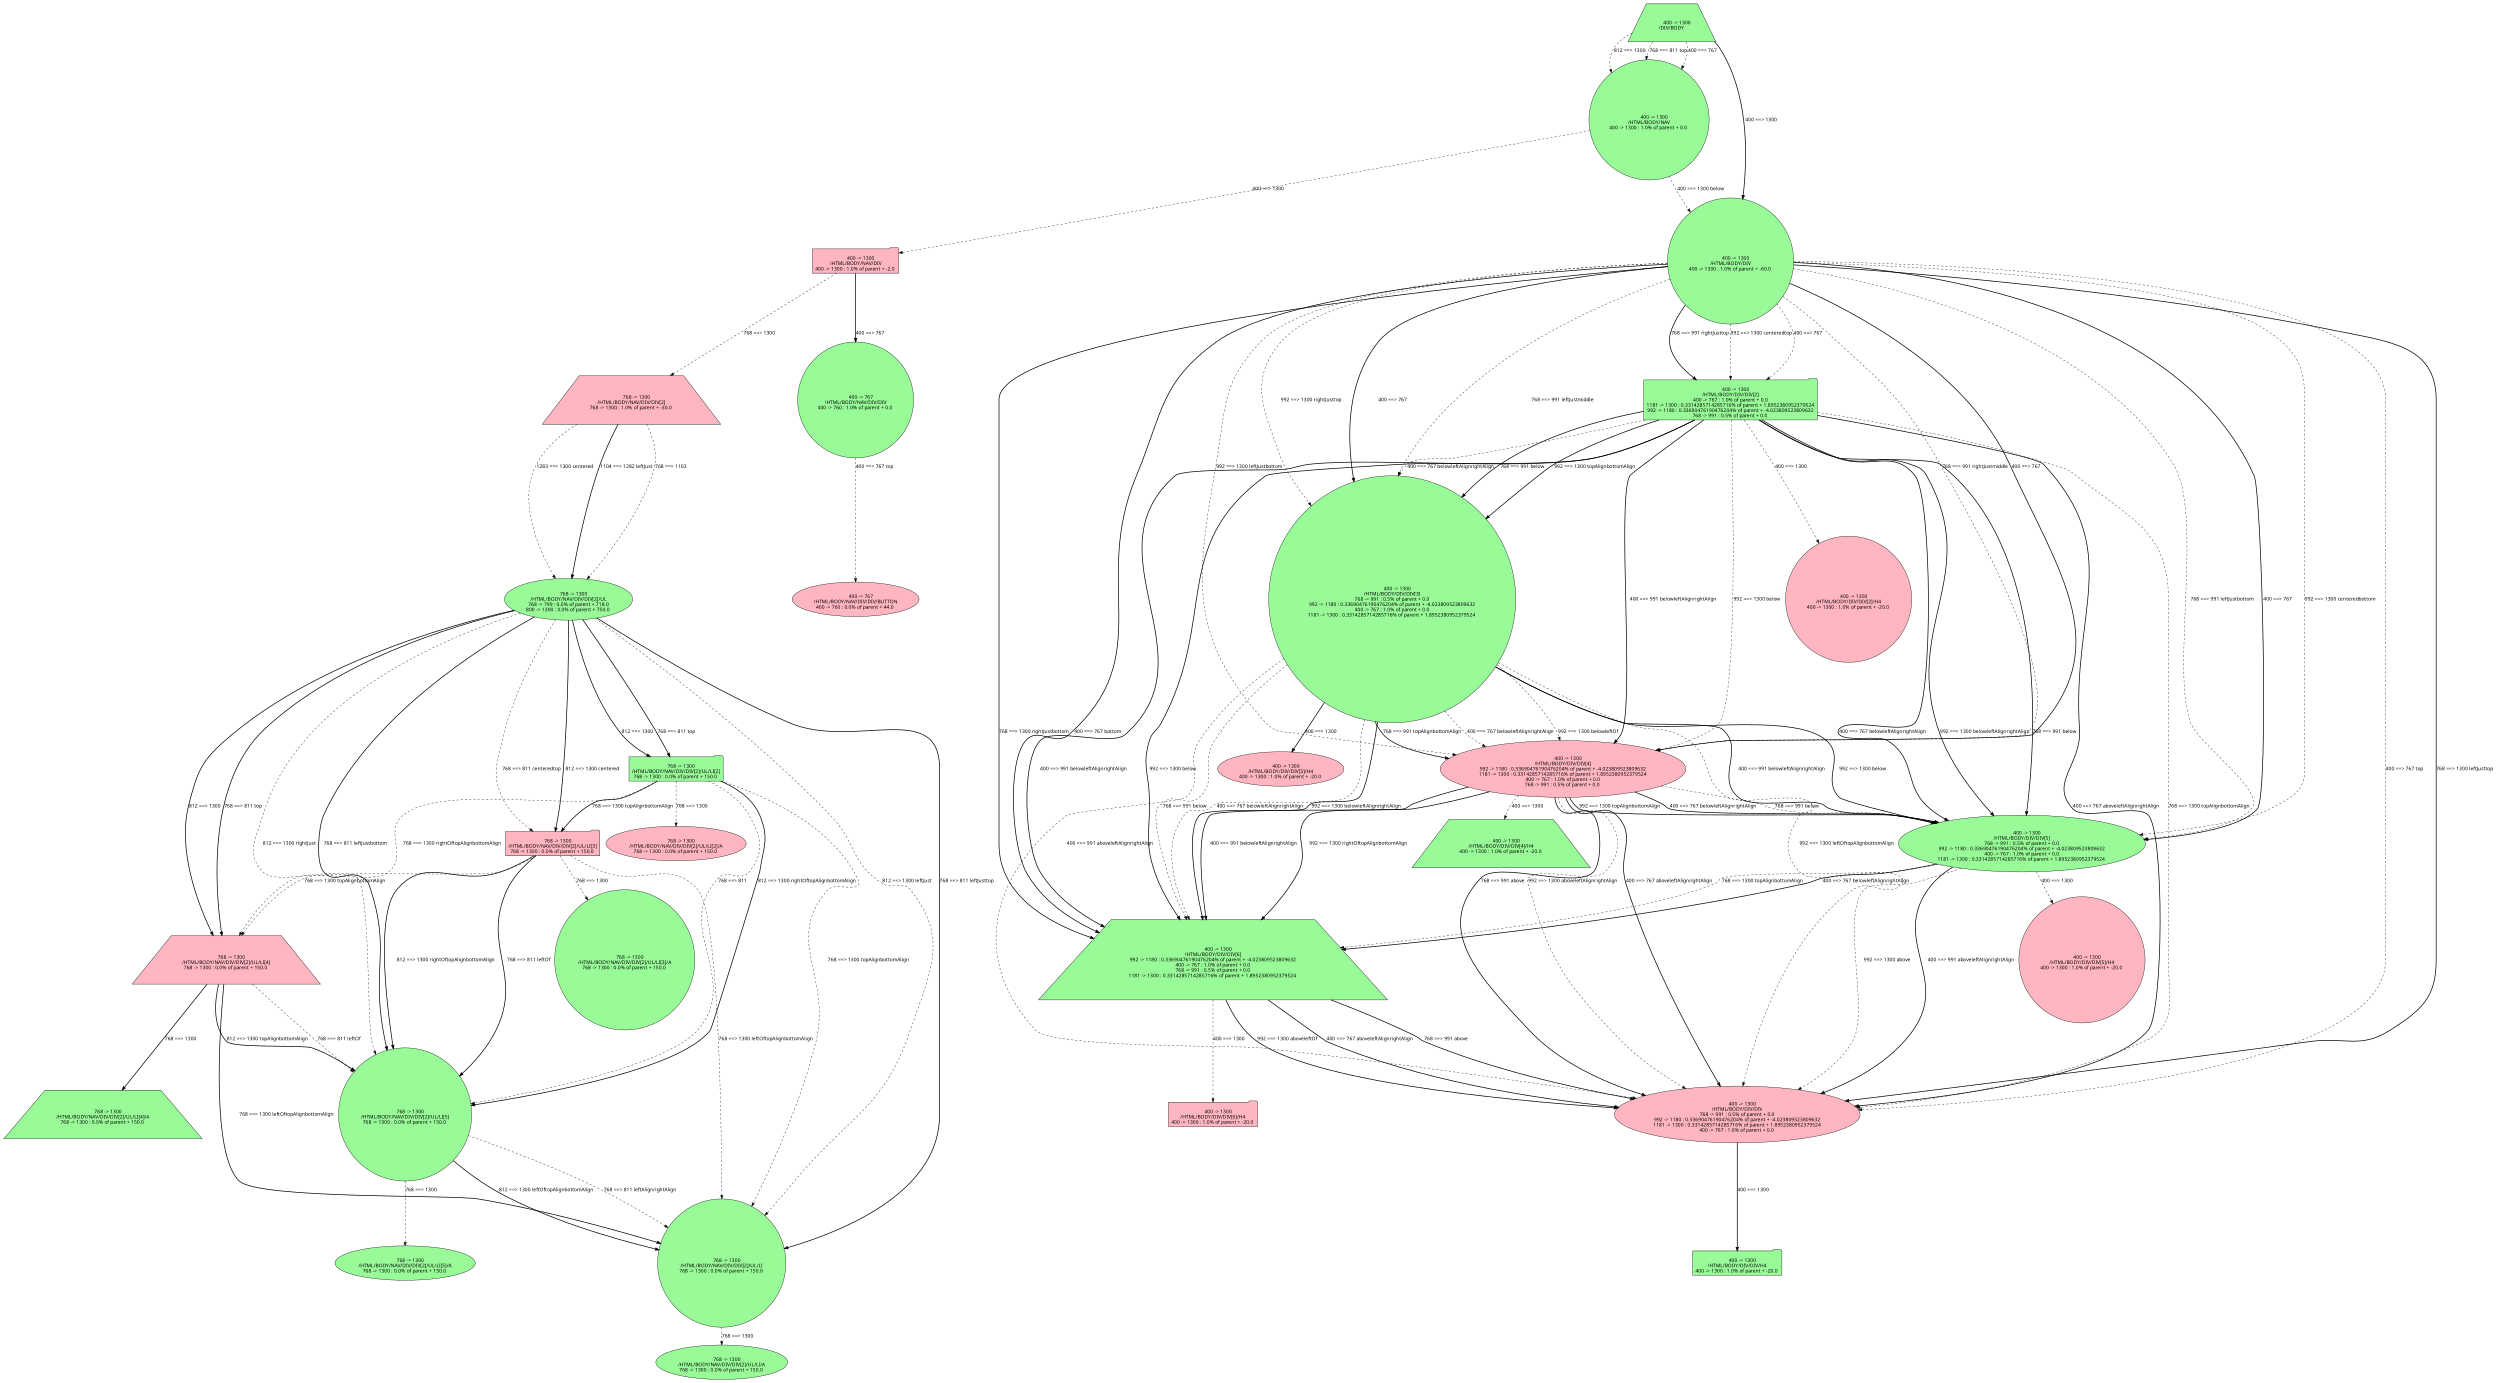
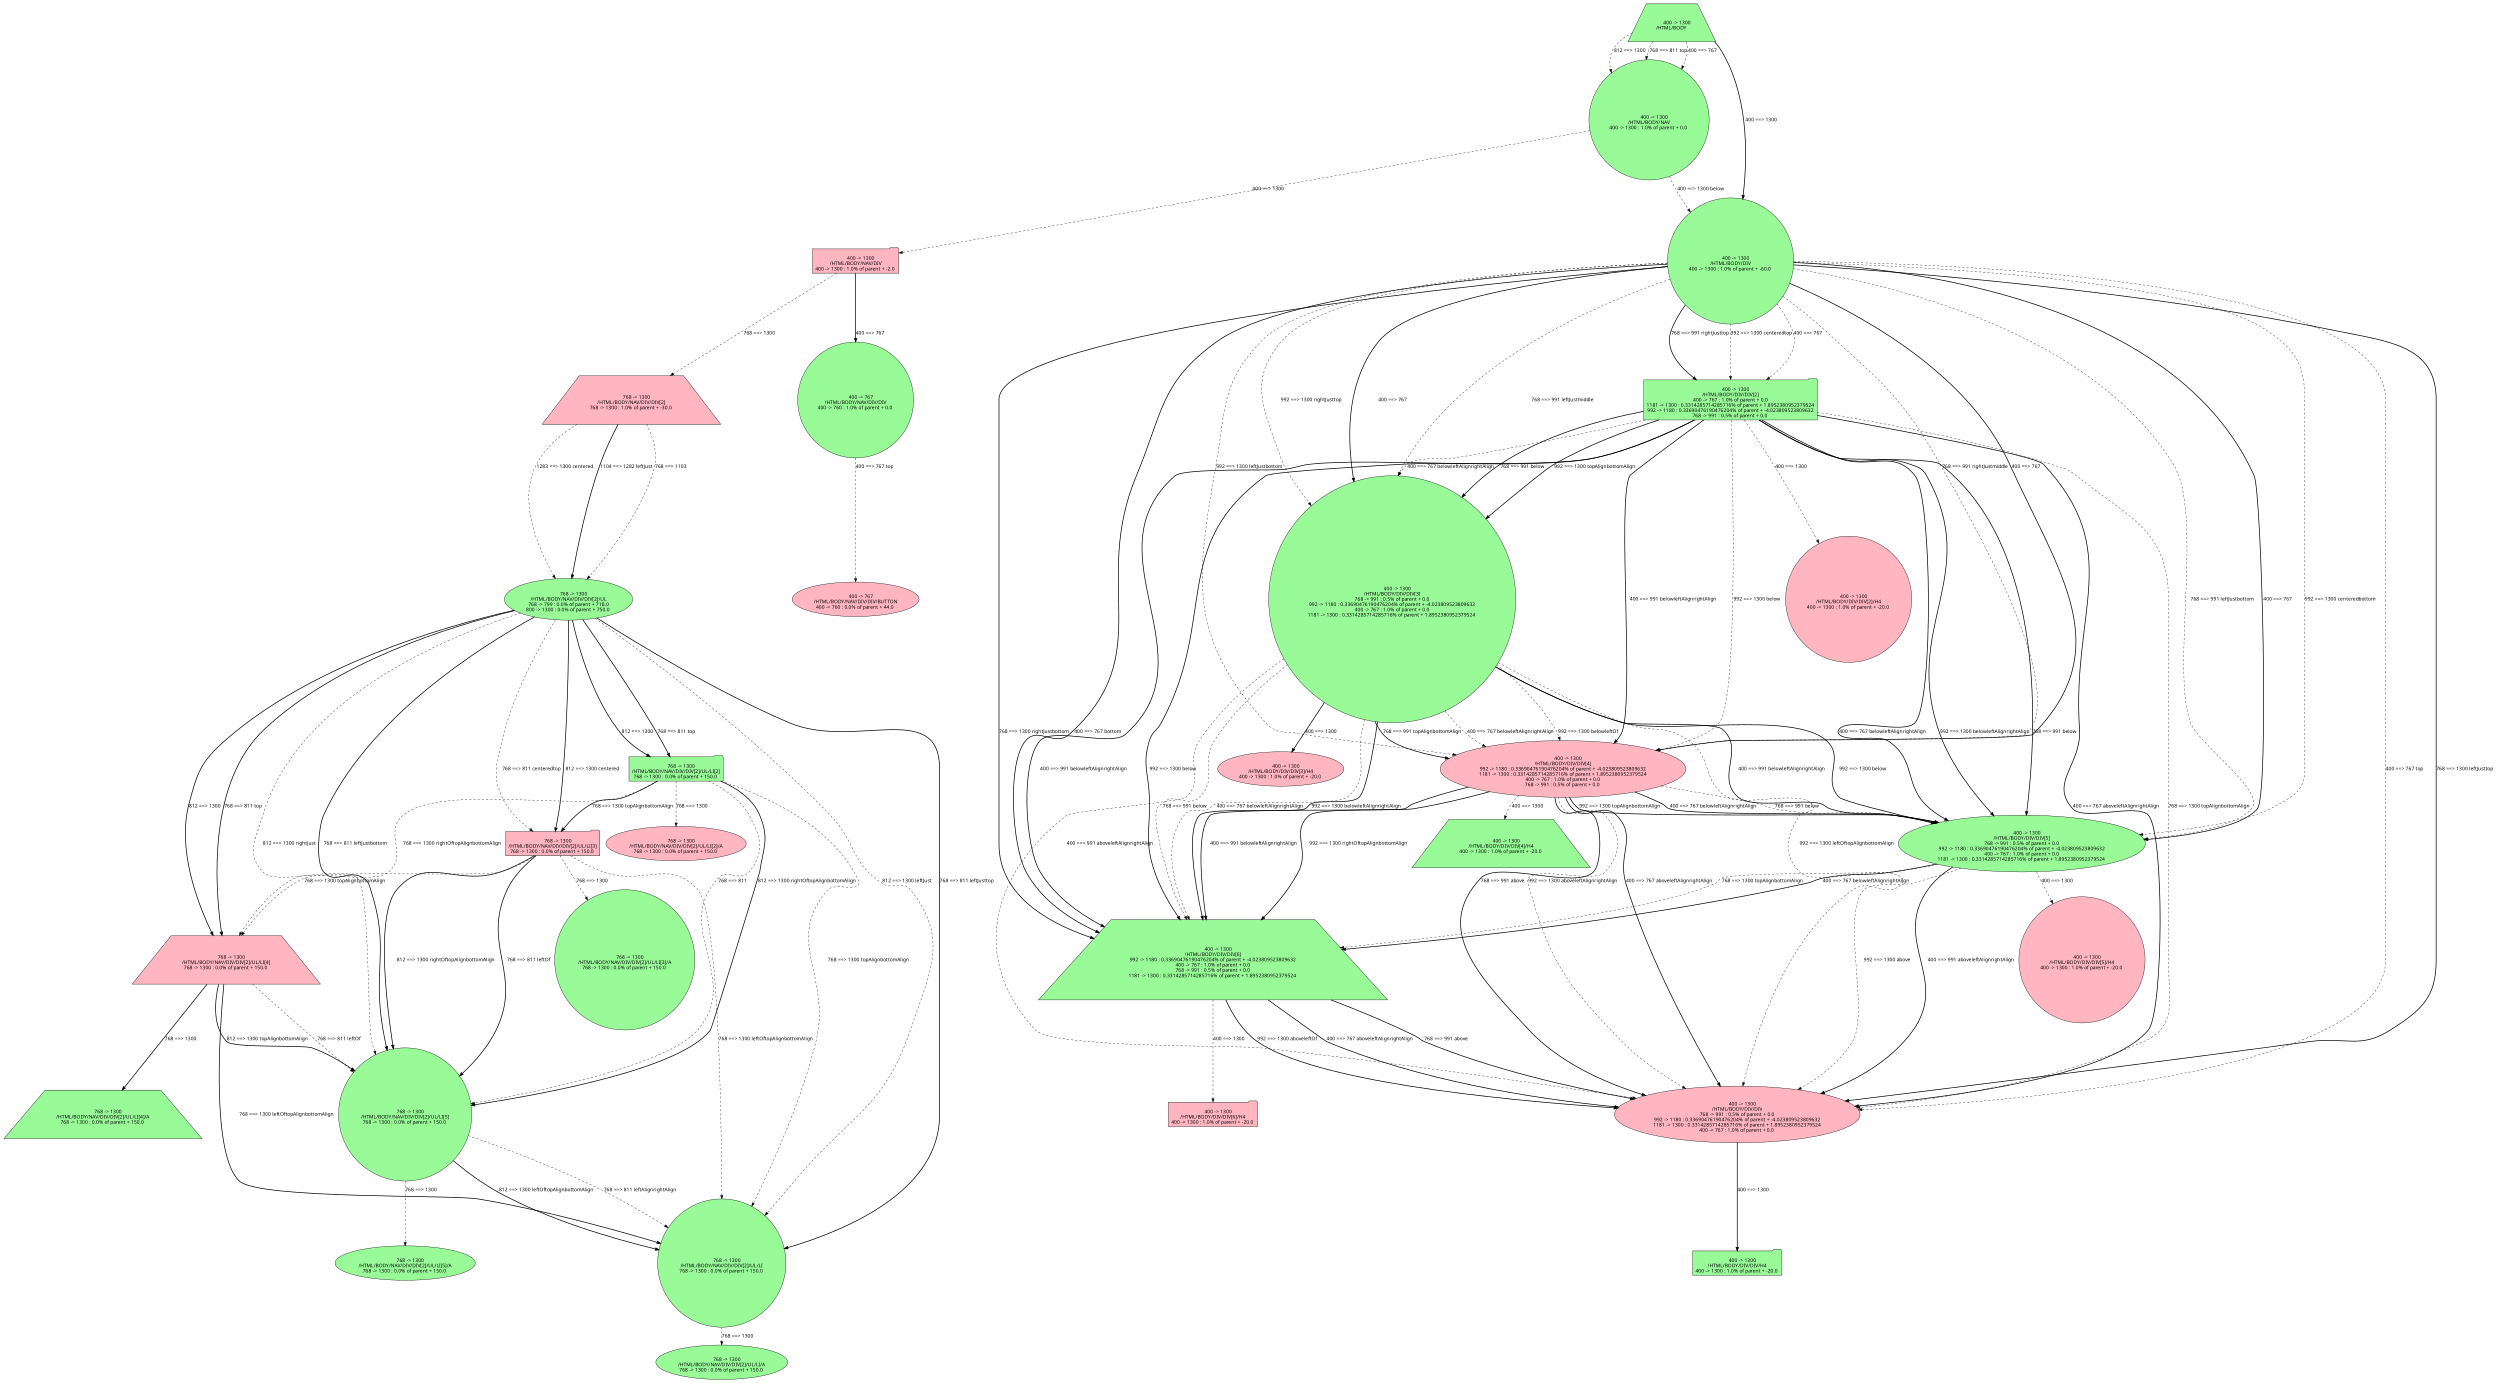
node "400 -> 1300 /DIV/BODY": label "400 -> 1300 /DIV/BODY" -> "400 -> 1300 /HTML/BODY"
